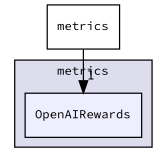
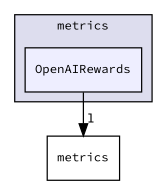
edge "metrics" -> "OpenAIRewards": reversed
